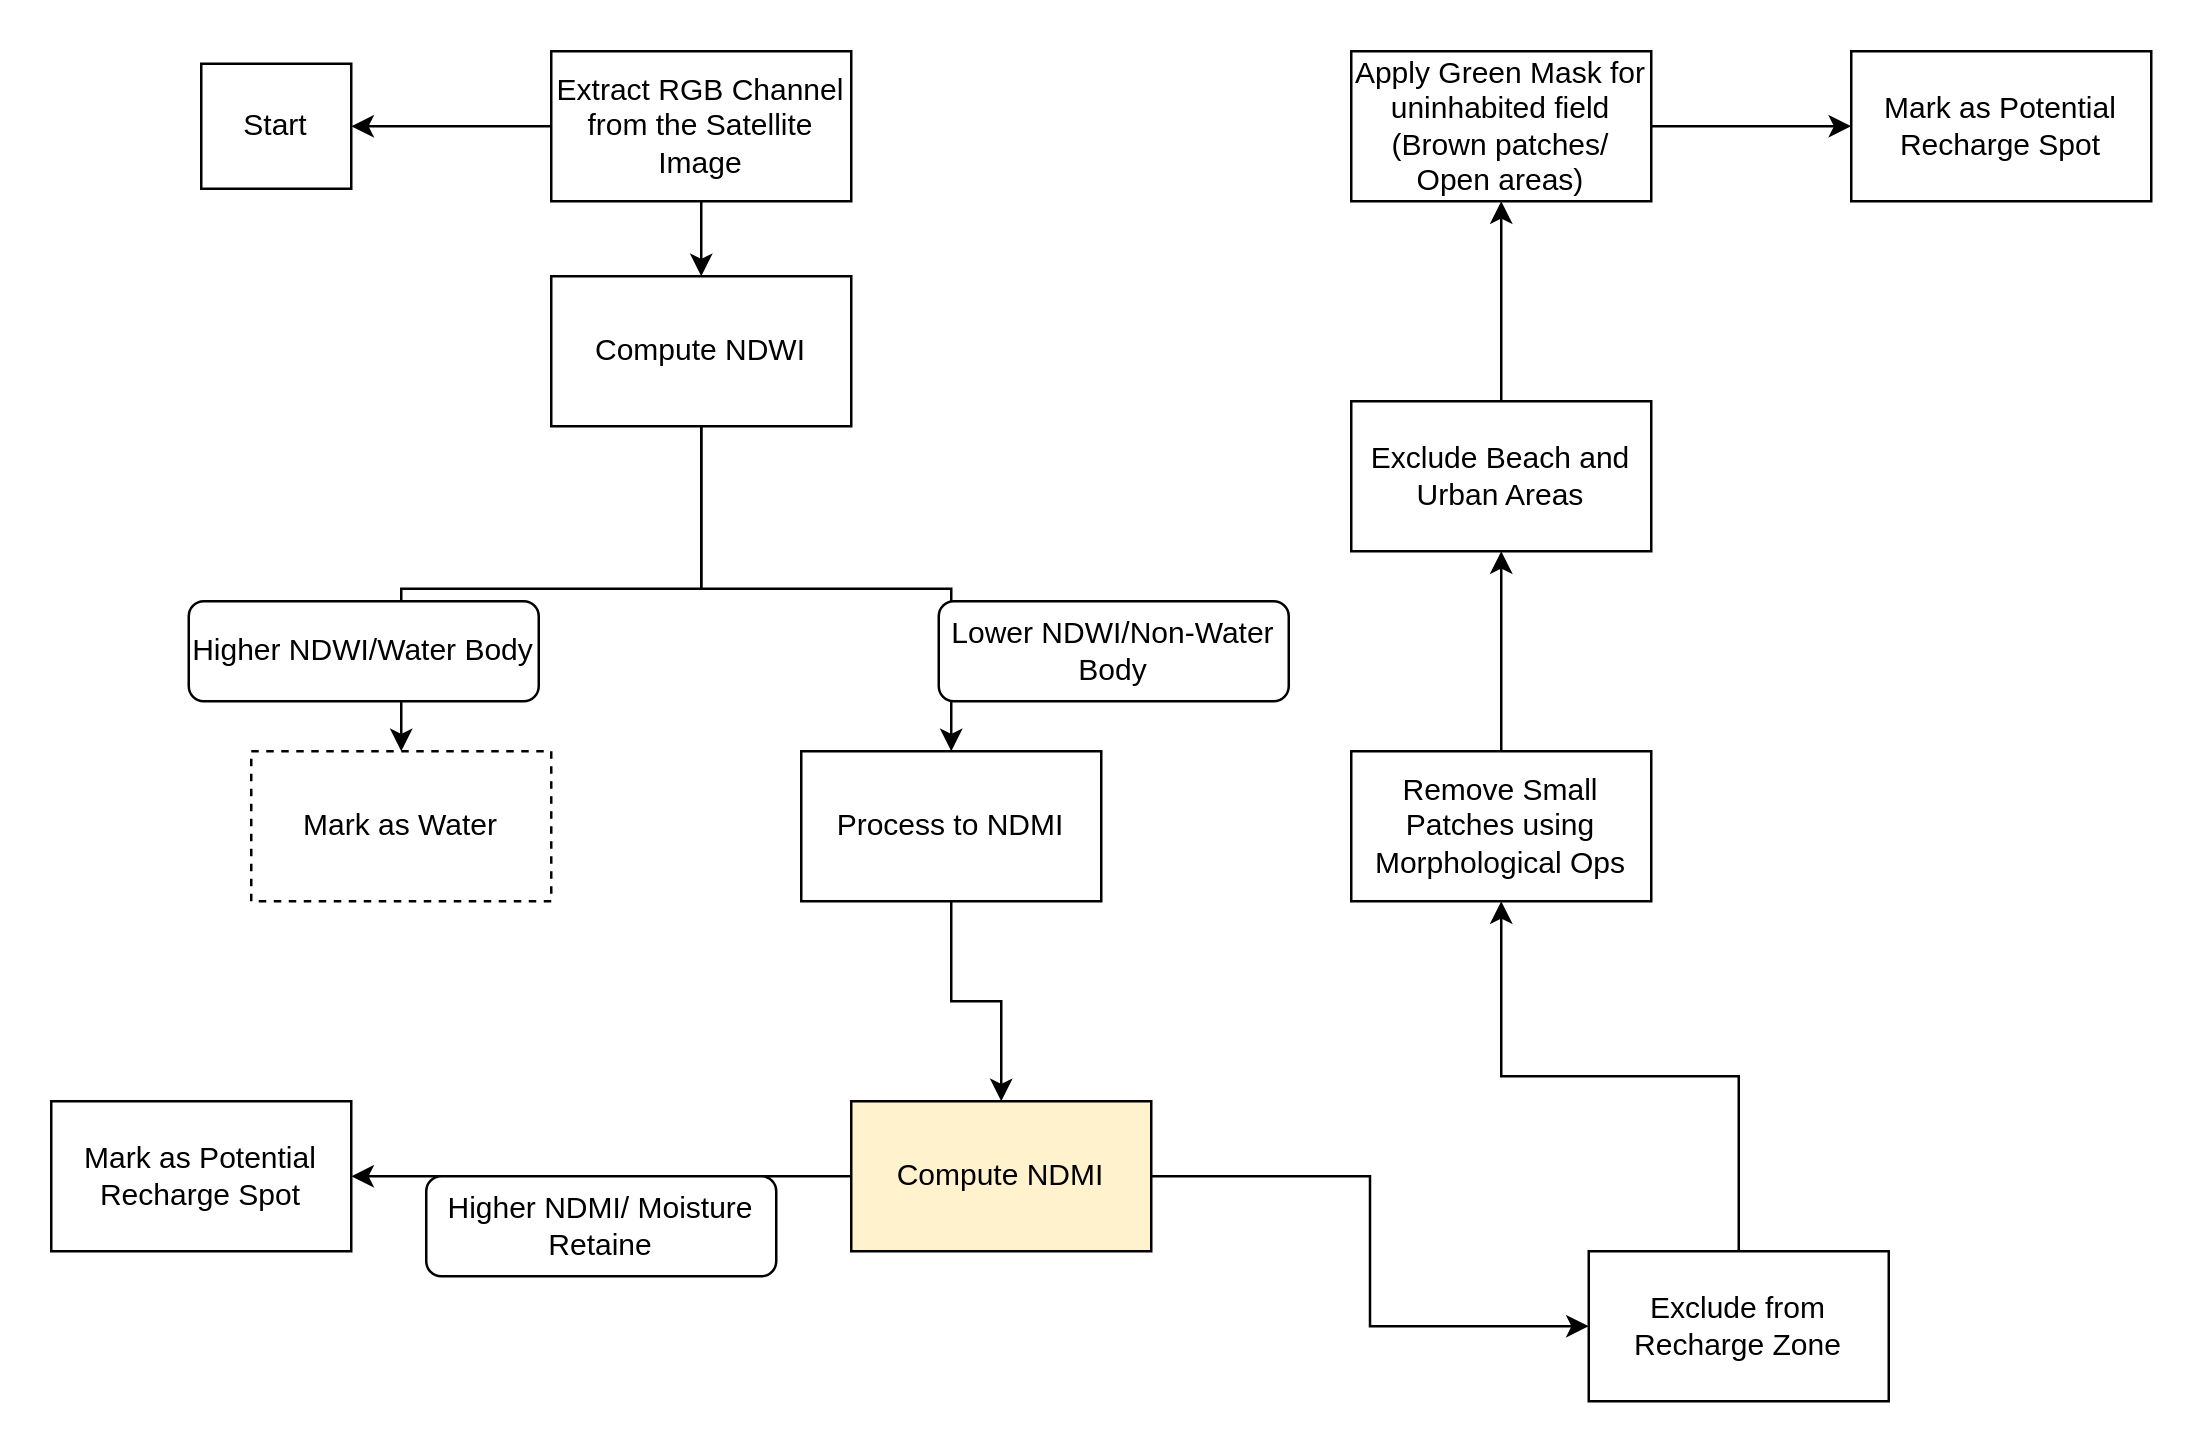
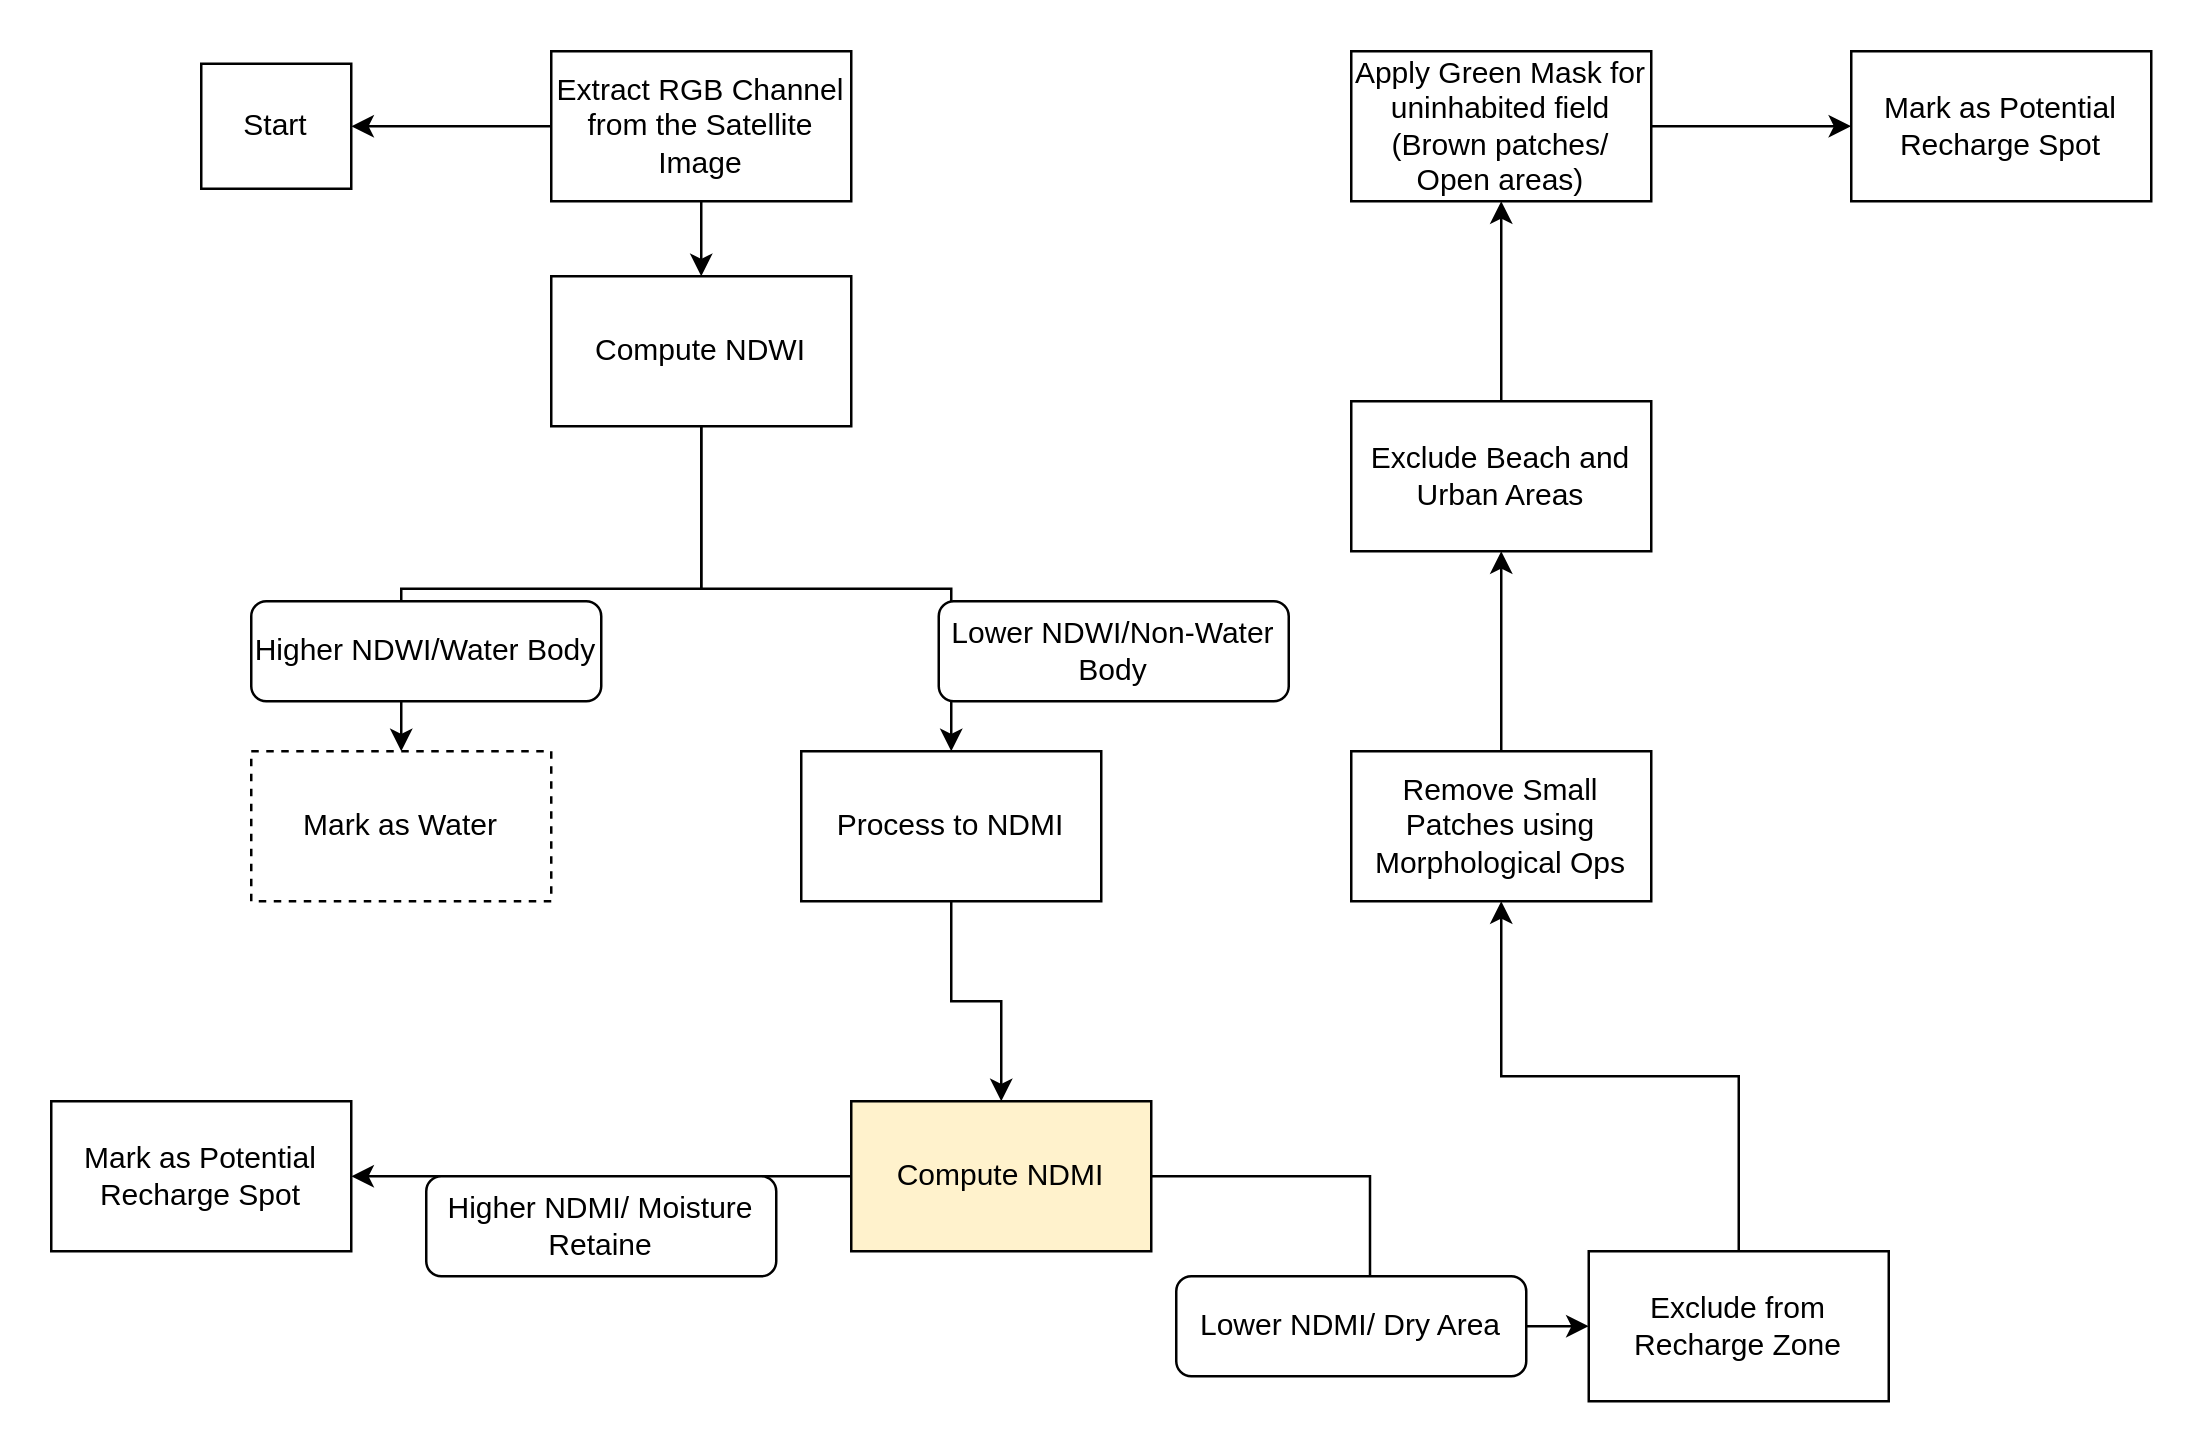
node "Higher NDWI/Water Body": moved (364, 651) -> (426, 651)
node "Lower NDMI/ Dry Area": added
